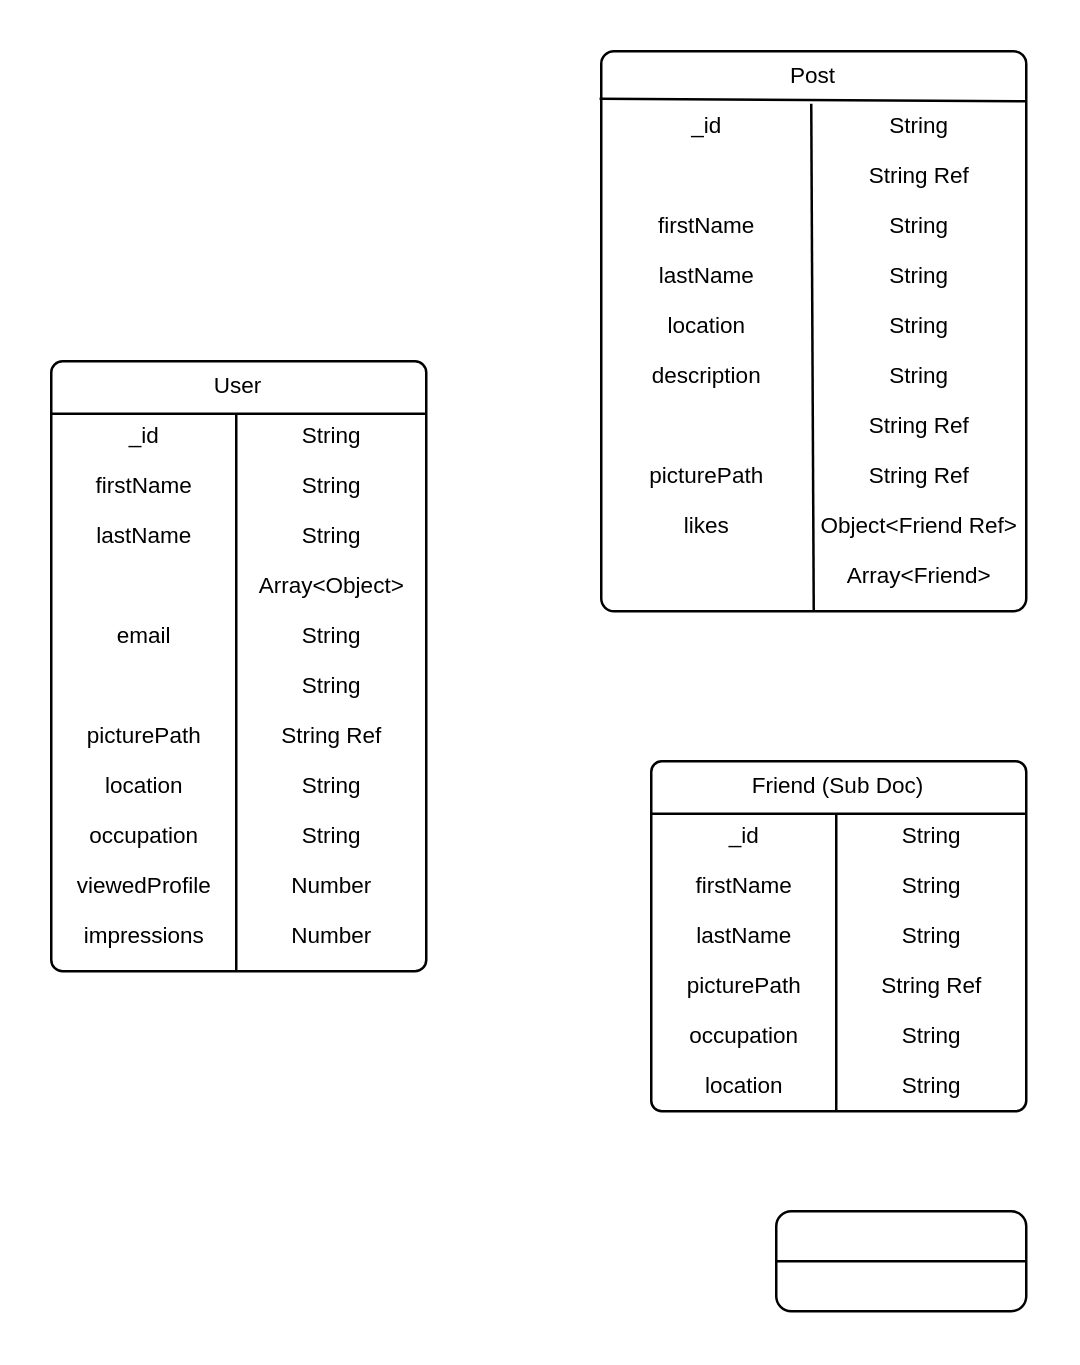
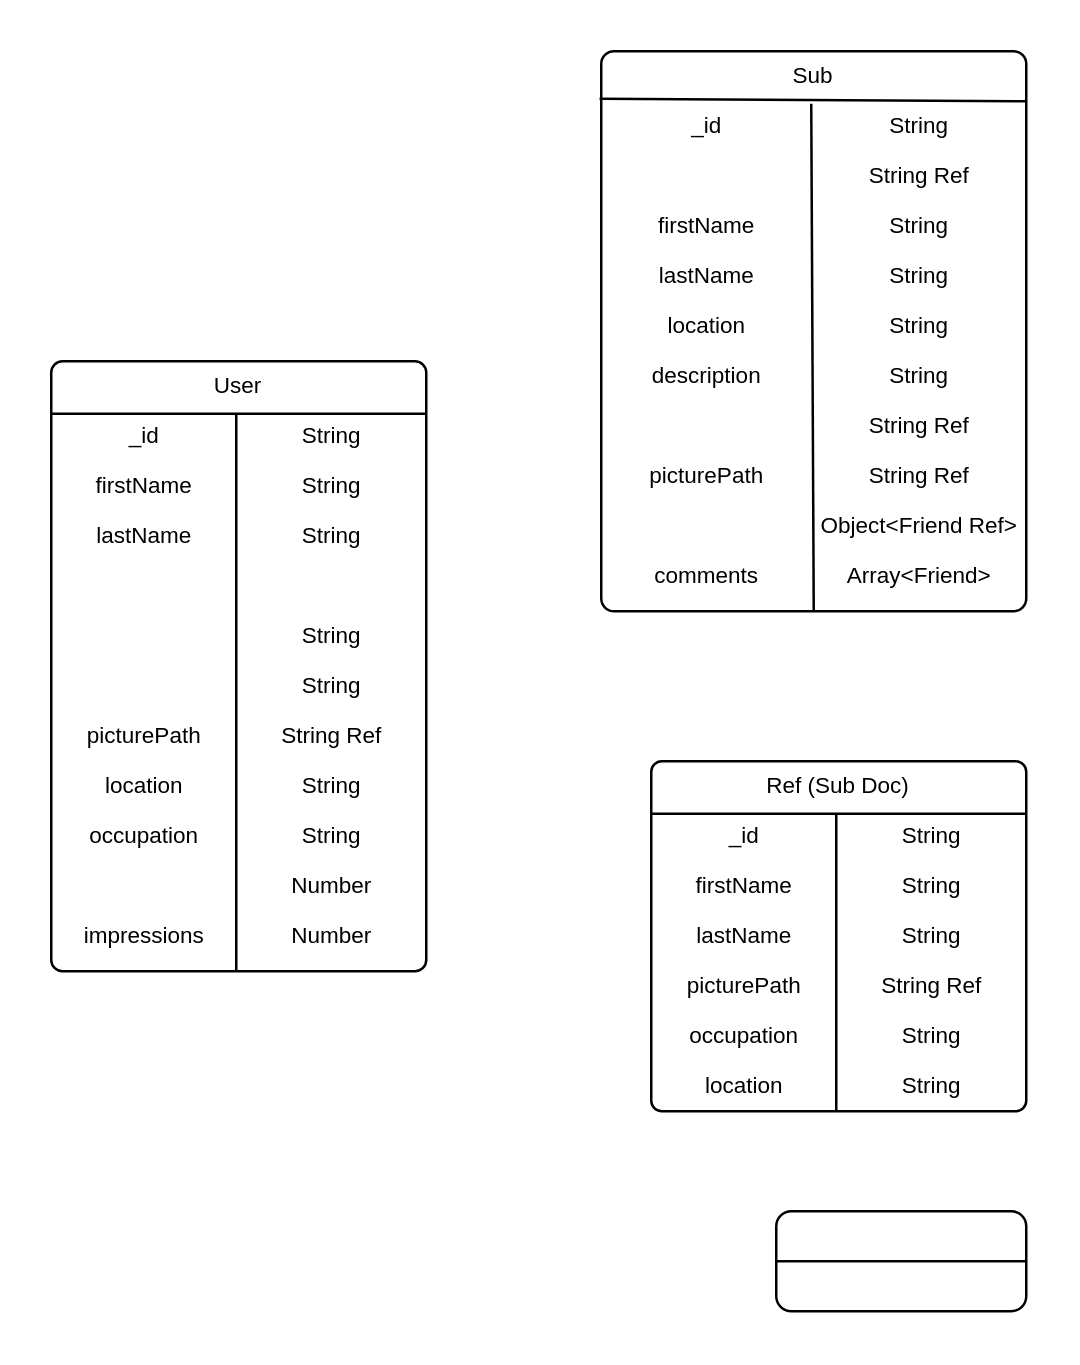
node "Post": label "Post" -> "Sub"
node "likes": removed
node "comments": added
node "Array<Object>": removed
node "email": removed
node "Friend (Sub Doc)": label "Friend (Sub Doc)" -> "Ref (Sub Doc)"
node "viewedProfile": removed
